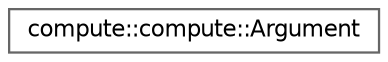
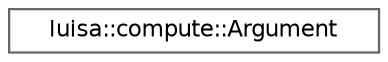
node "compute::compute::Argument": label "compute::compute::Argument" -> "luisa::compute::Argument"
